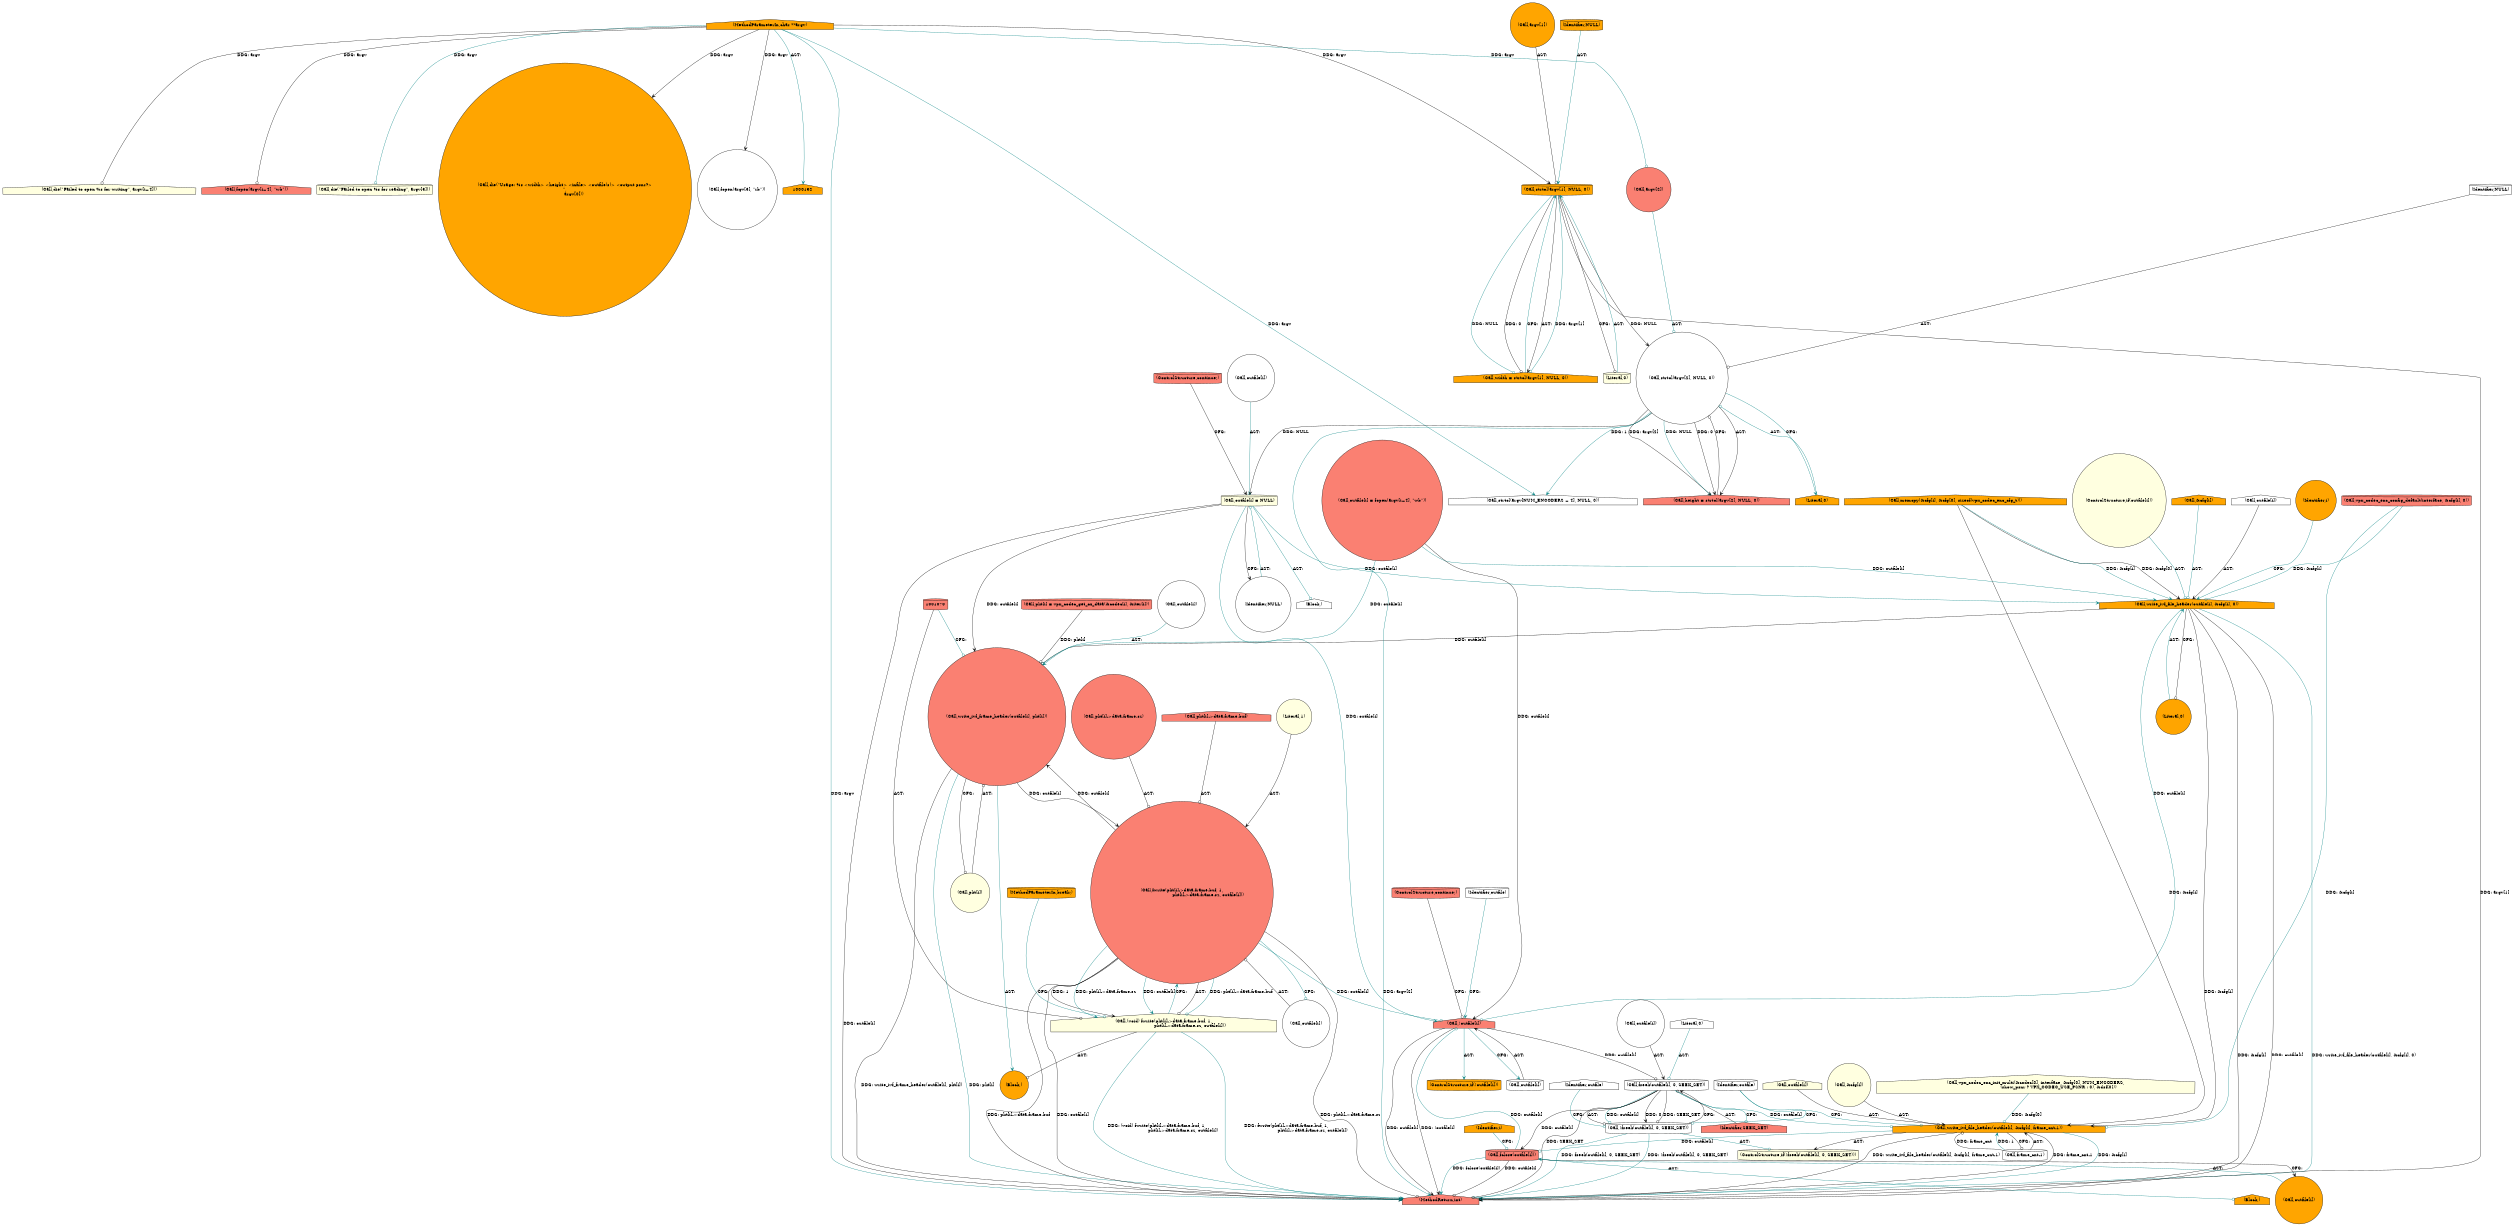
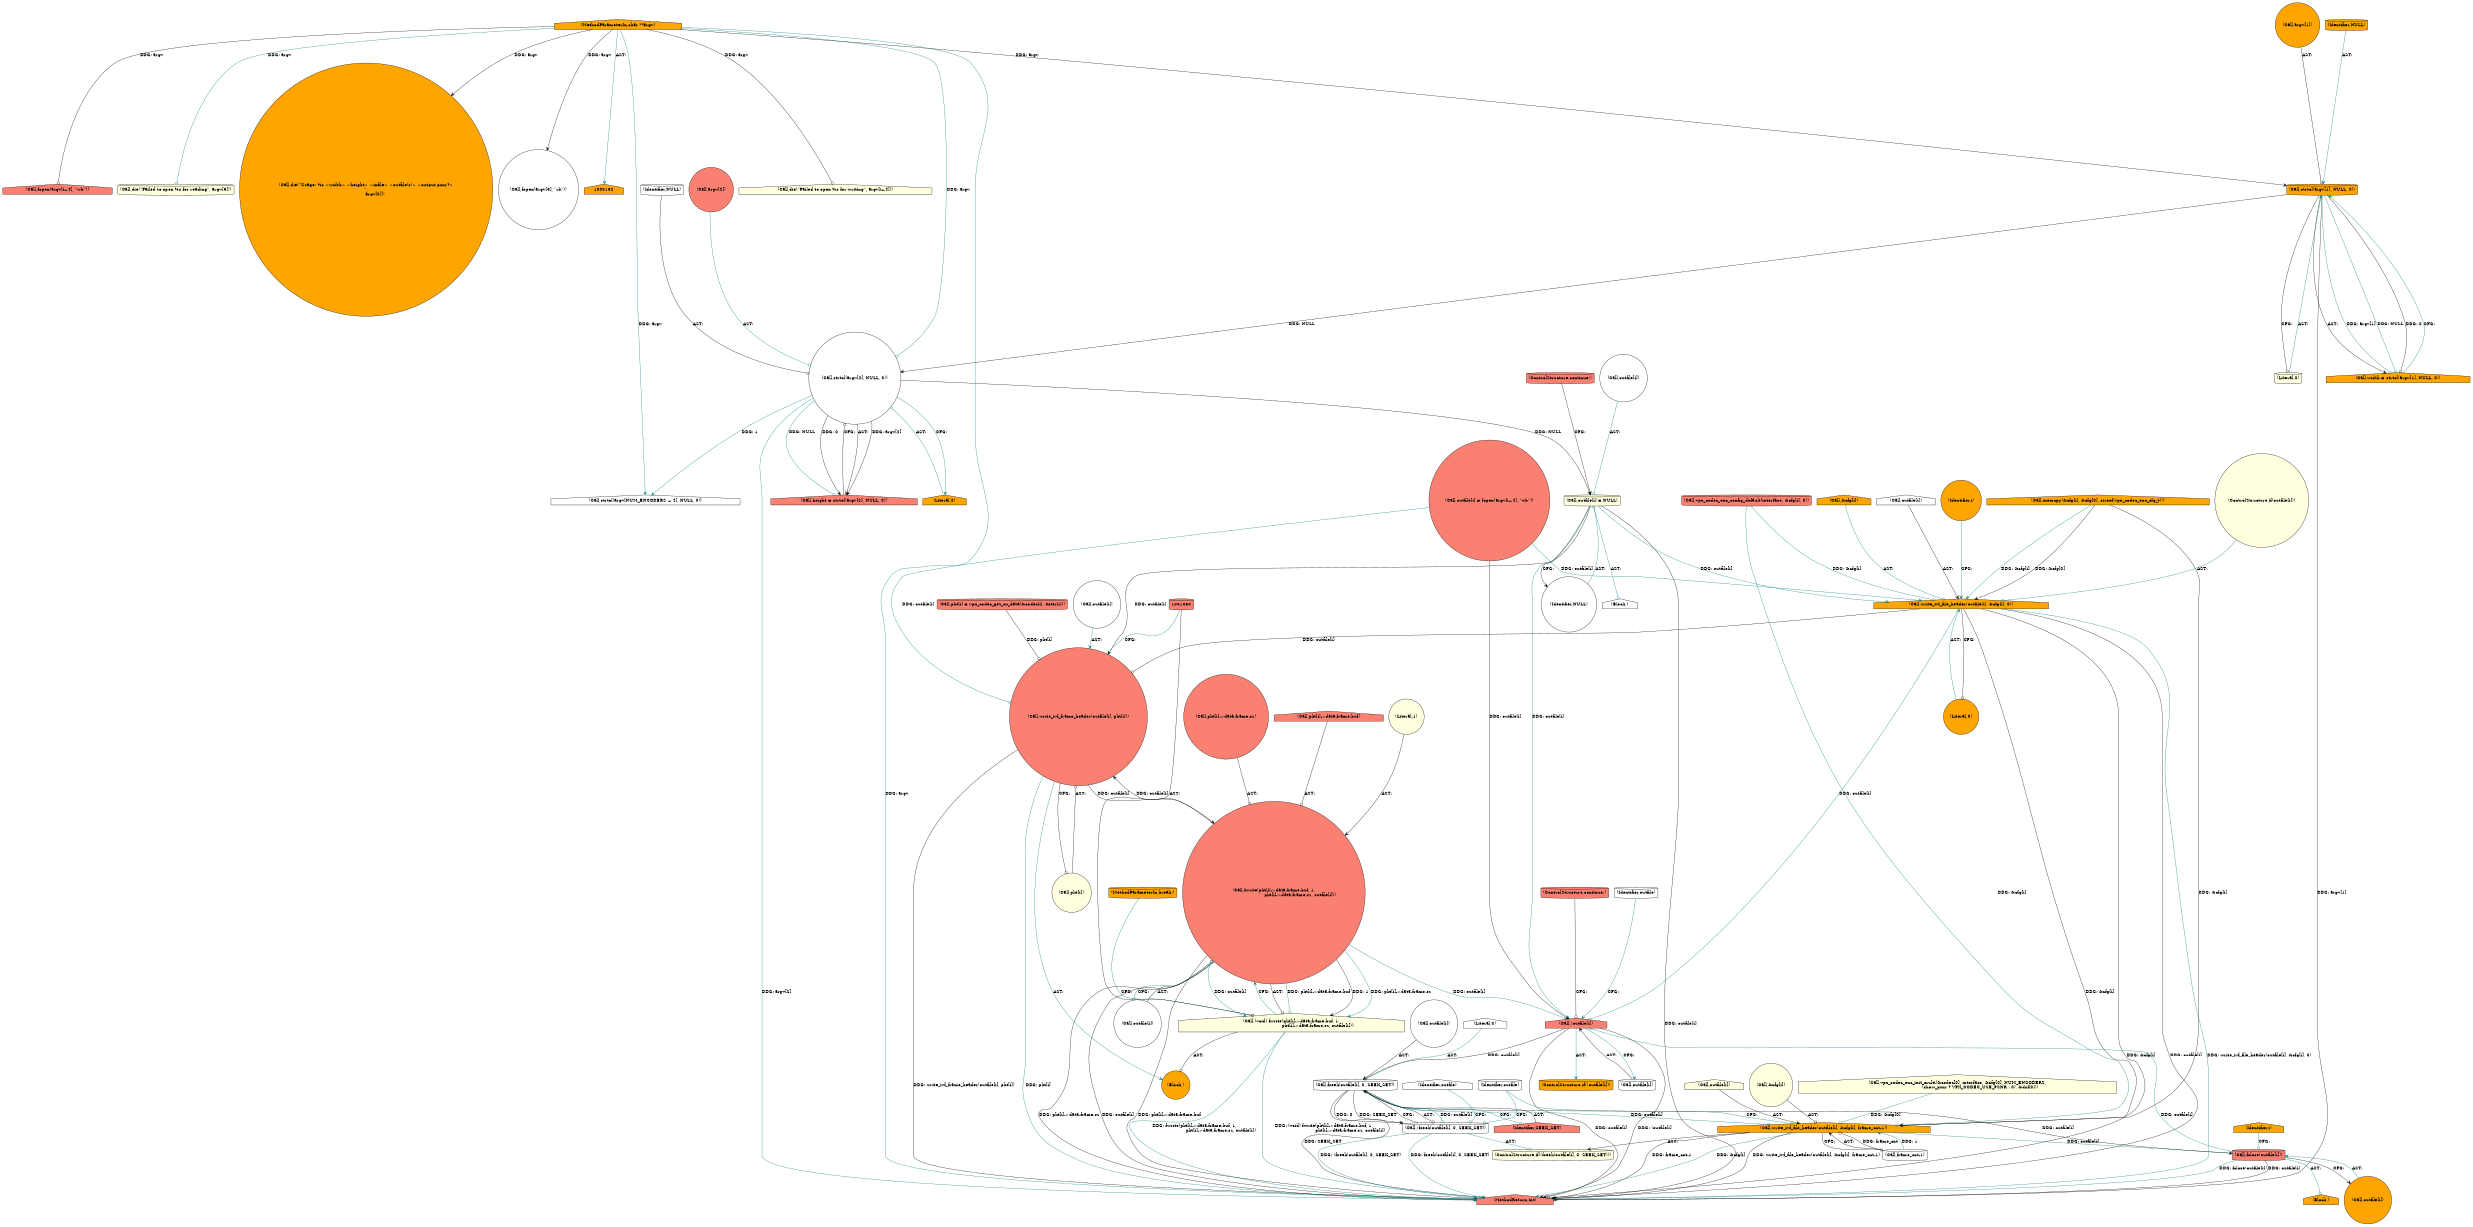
edge "(MethodParameterIn,char **argv)" -> "(Call,argv[2])": now "(MethodParameterIn,char **argv)" -> "(Call,strtol(argv[2], NULL, 0))"
node "1001070": label "1001070" -> "1001080"
